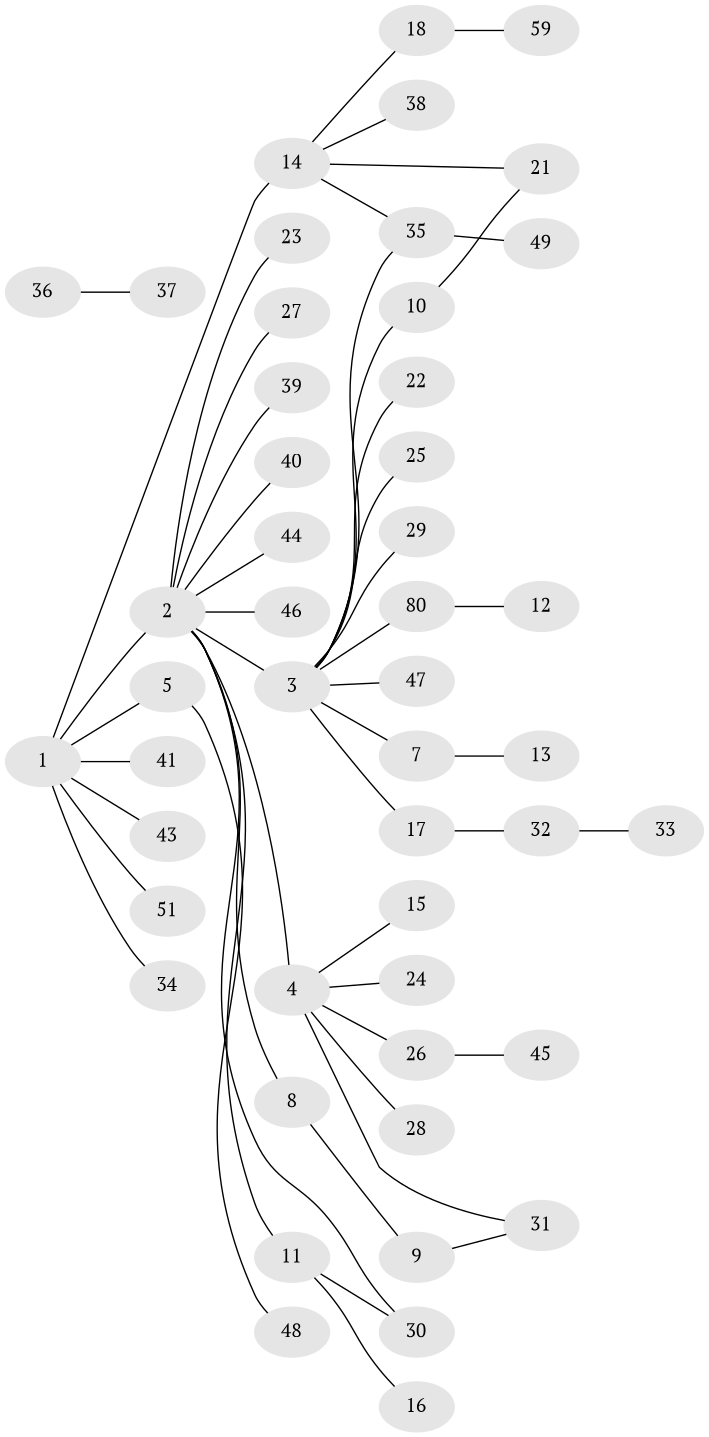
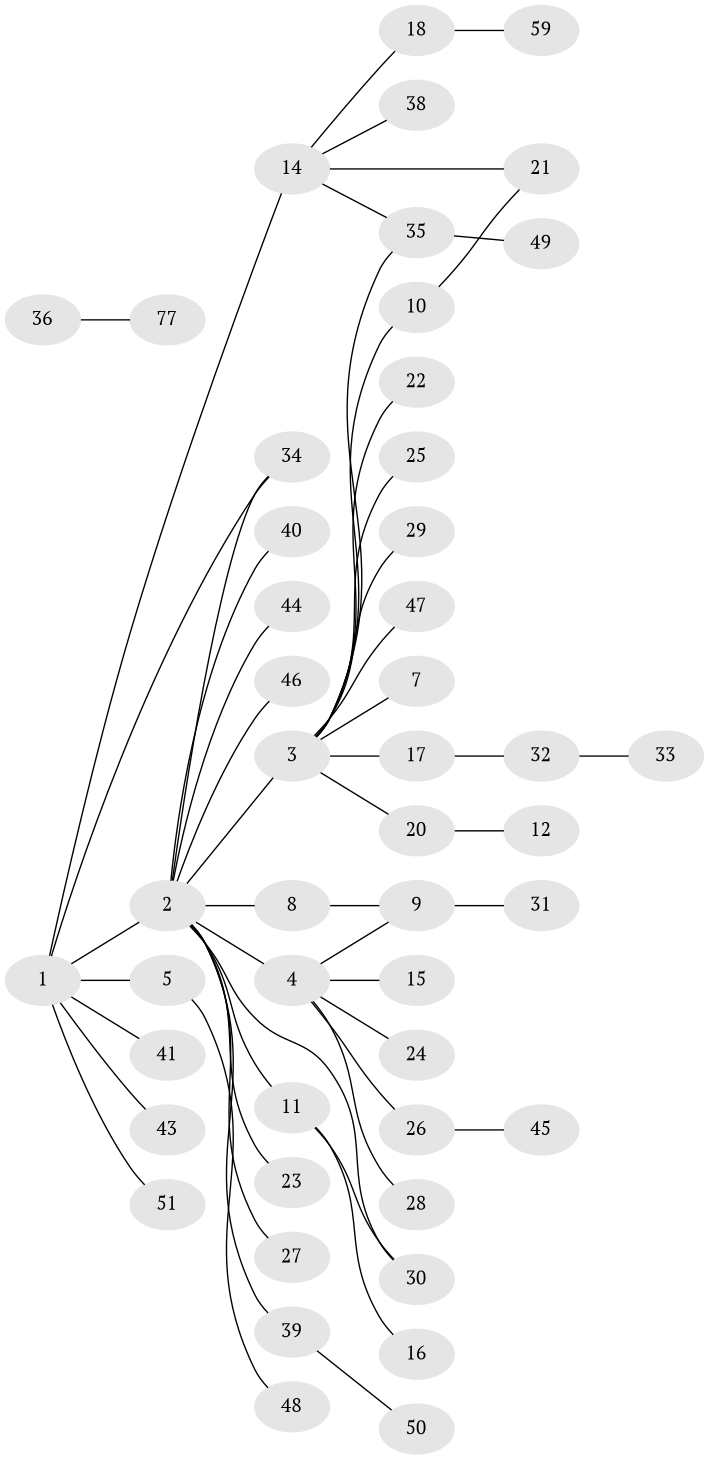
node "37": label "37" -> "77"
node "80": label "80" -> "20"
edge "34" -- "2": added
node "13": removed
edge "4" -- "31": now "4" -- "9"
node "50": added
